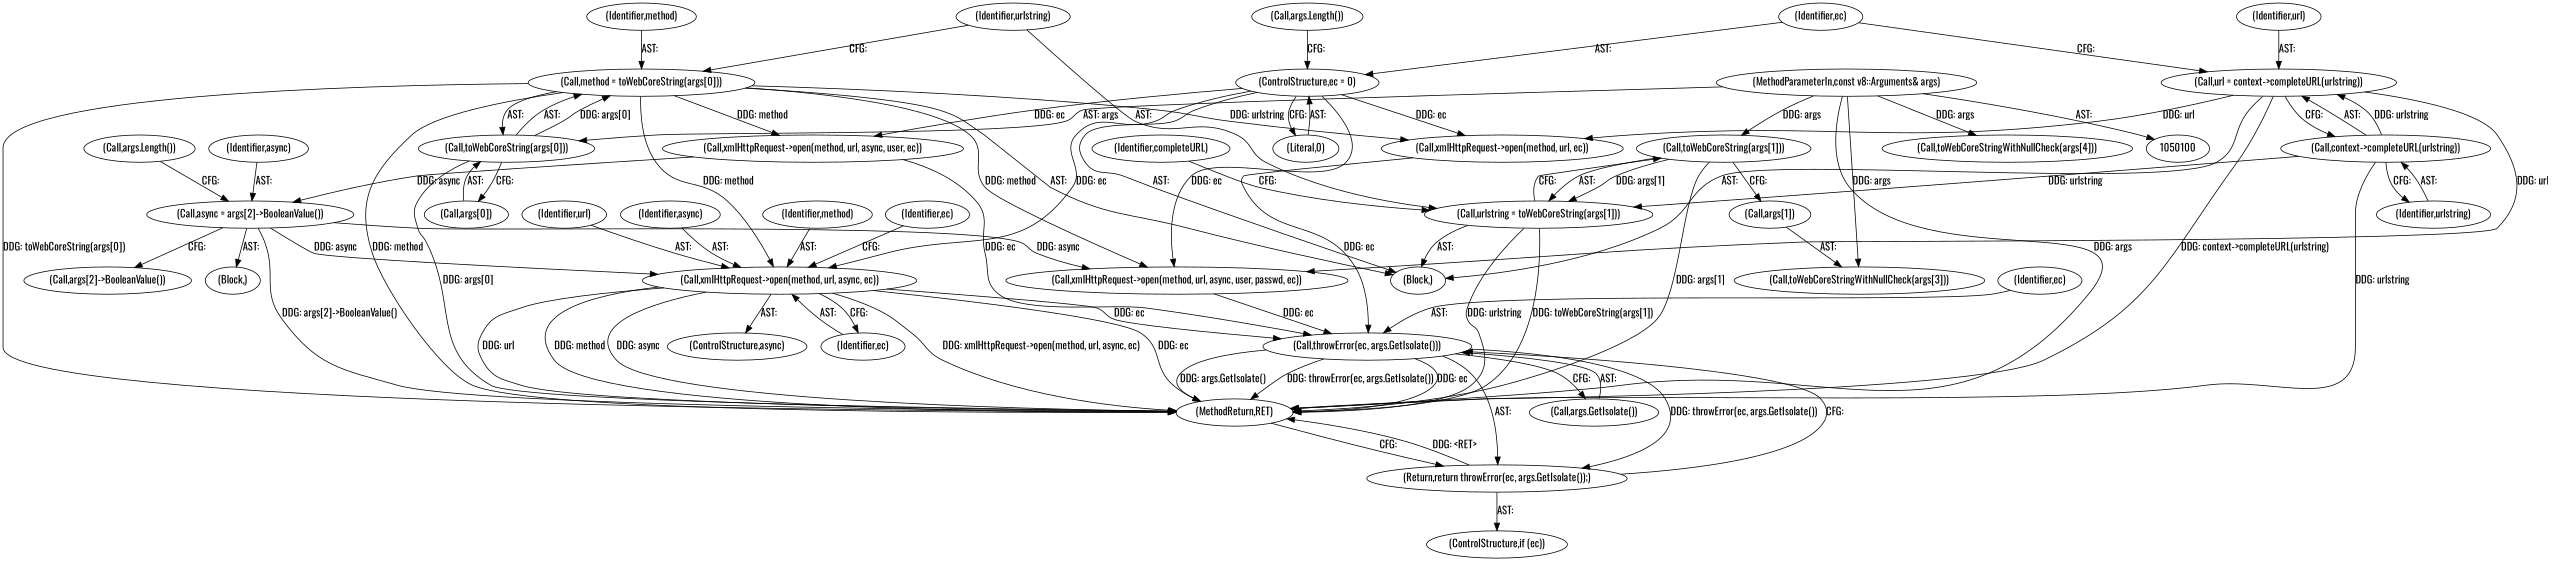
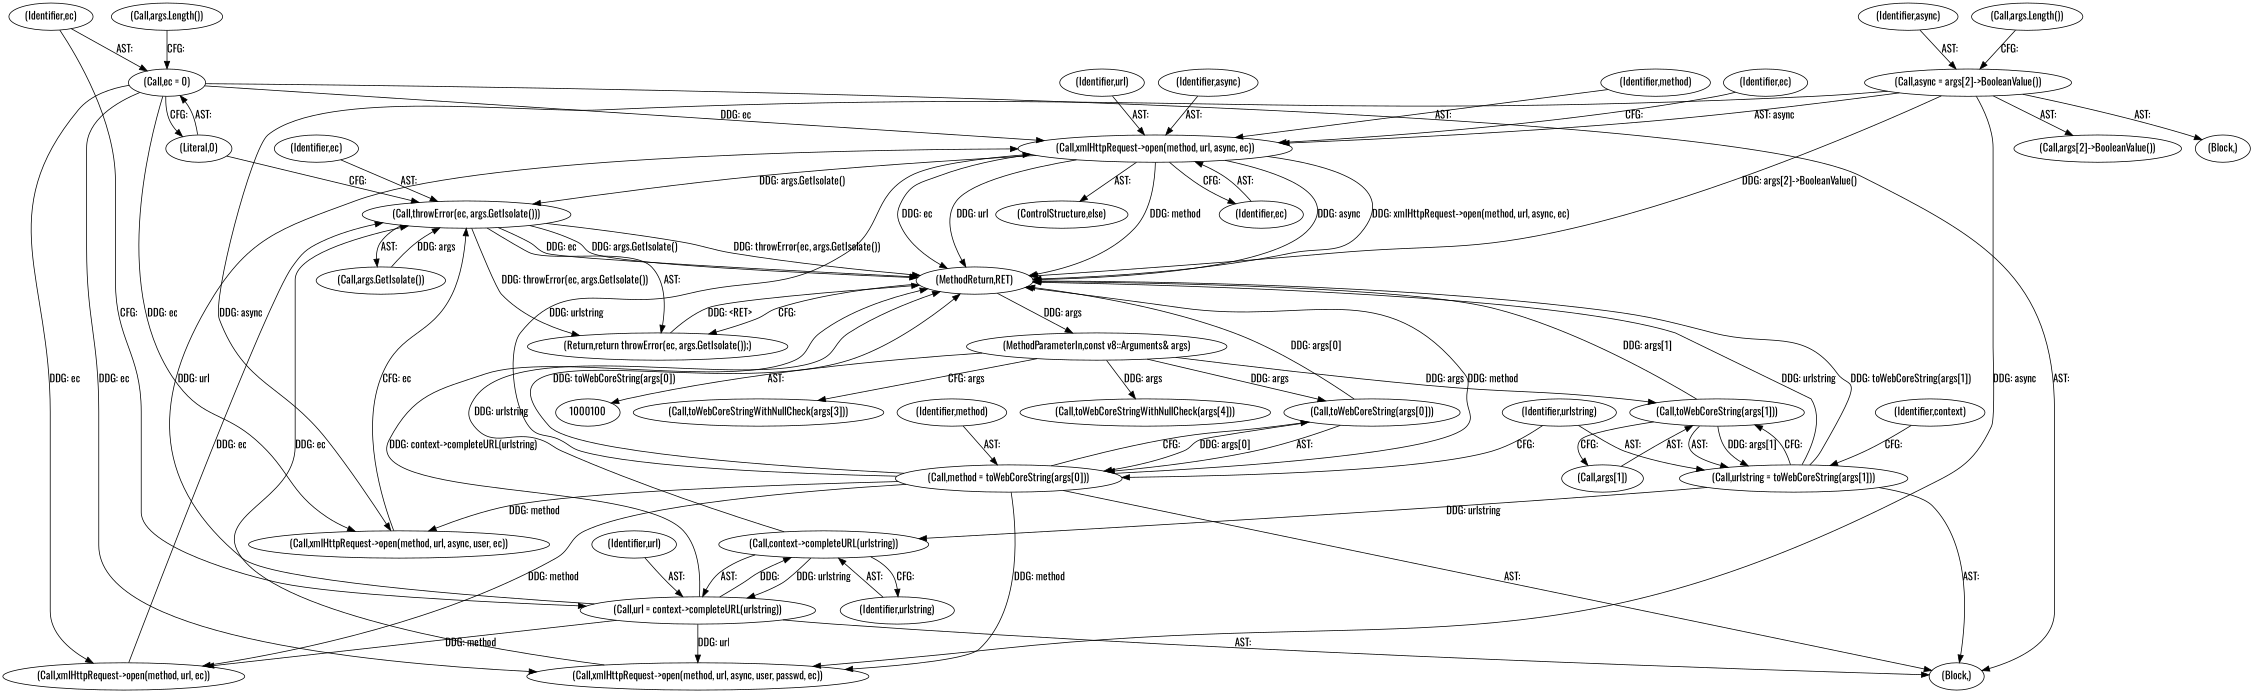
node "(ControlStructure,ec = 0)": label "(ControlStructure,ec = 0)" -> "(Call,ec = 0)"
edge "(Call,method = toWebCoreString(args[0]))" -> "(Call,toWebCoreString(args[0]))": label "AST: " -> "CFG: "
edge "(MethodParameterIn,const v8::Arguments& args)" -> "(Call,toWebCoreString(args[0]))": label "AST: args" -> "DDG: args"
edge "(Call,method = toWebCoreString(args[0]))" -> "(Call,xmlHttpRequest->open(method, url, ec))": label "DDG: urlstring" -> "DDG: method"
edge "(Call,url = context->completeURL(urlstring))" -> "(Call,xmlHttpRequest->open(method, url, ec))": label "DDG: url" -> "DDG: method"
edge "(Call,url = context->completeURL(urlstring))" -> "(Call,context->completeURL(urlstring))": label "CFG: " -> "DDG: "
node "(Identifier,completeURL)": label "(Identifier,completeURL)" -> "(Identifier,context)"
node "1050100": label "1050100" -> "1000100"
edge "(Call,xmlHttpRequest->open(method, url, async, user, ec))" -> "(Call,async = args[2]->BooleanValue())": reversed
edge "(Call,method = toWebCoreString(args[0]))" -> "(Call,xmlHttpRequest->open(method, url, async, ec))": label "DDG: method" -> "DDG: urlstring"
edge "(MethodParameterIn,const v8::Arguments& args)" -> "(Call,toWebCoreStringWithNullCheck(args[3]))": label "DDG: args" -> "CFG: args"
edge "(Call,context->completeURL(urlstring))" -> "(Call,urlstring = toWebCoreString(args[1]))": reversed
node "(Call,args[0])": removed
edge "(Call,url = context->completeURL(urlstring))" -> "(Call,xmlHttpRequest->open(method, url, async, ec))": added, label "DDG: url"
edge "(Call,args[1])" -> "(Call,toWebCoreStringWithNullCheck(args[3]))": now "(Call,args[1])" -> "(Call,toWebCoreString(args[1]))"
edge "(Call,async = args[2]->BooleanValue())" -> "(Call,args[2]->BooleanValue())": label "CFG: " -> "AST: "
edge "(Call,async = args[2]->BooleanValue())" -> "(Call,xmlHttpRequest->open(method, url, async, ec))": label "DDG: async" -> "AST: async"
edge "(Call,xmlHttpRequest->open(method, url, async, user, ec))" -> "(Call,throwError(ec, args.GetIsolate()))": label "DDG: ec" -> "CFG: ec"
edge "(Call,xmlHttpRequest->open(method, url, async, ec))" -> "(Call,throwError(ec, args.GetIsolate()))": label "DDG: ec" -> "DDG: args.GetIsolate()"
node "(ControlStructure,async)": label "(ControlStructure,async)" -> "(ControlStructure,else)"
edge "(Return,return throwError(ec, args.GetIsolate());)" -> "(Call,throwError(ec, args.GetIsolate()))": now "(Literal,0)" -> "(Call,throwError(ec, args.GetIsolate()))"
edge "(Call,throwError(ec, args.GetIsolate()))" -> "(Call,args.GetIsolate())": label "CFG: " -> "AST: "
edge "(Call,args.GetIsolate())" -> "(Call,throwError(ec, args.GetIsolate()))": label "AST: " -> "DDG: args"
edge "(MethodParameterIn,const v8::Arguments& args)" -> "(MethodReturn,RET)": reversed
node "(ControlStructure,if (ec))": removed
